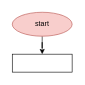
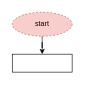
node "start": style solid -> dashed
